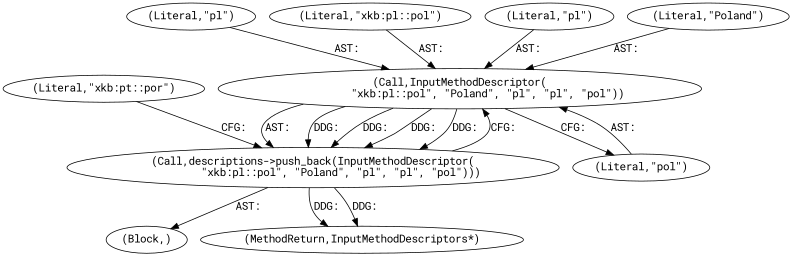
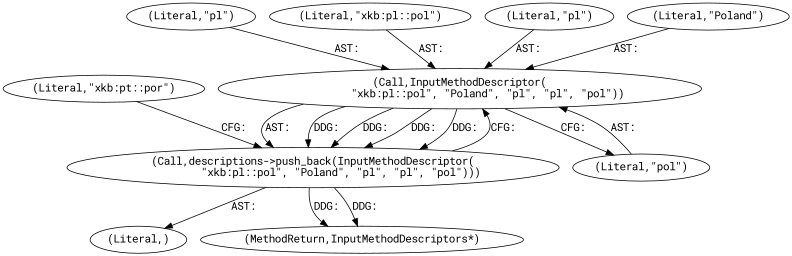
node "(Block,)": label "(Block,)" -> "(Literal,)"
